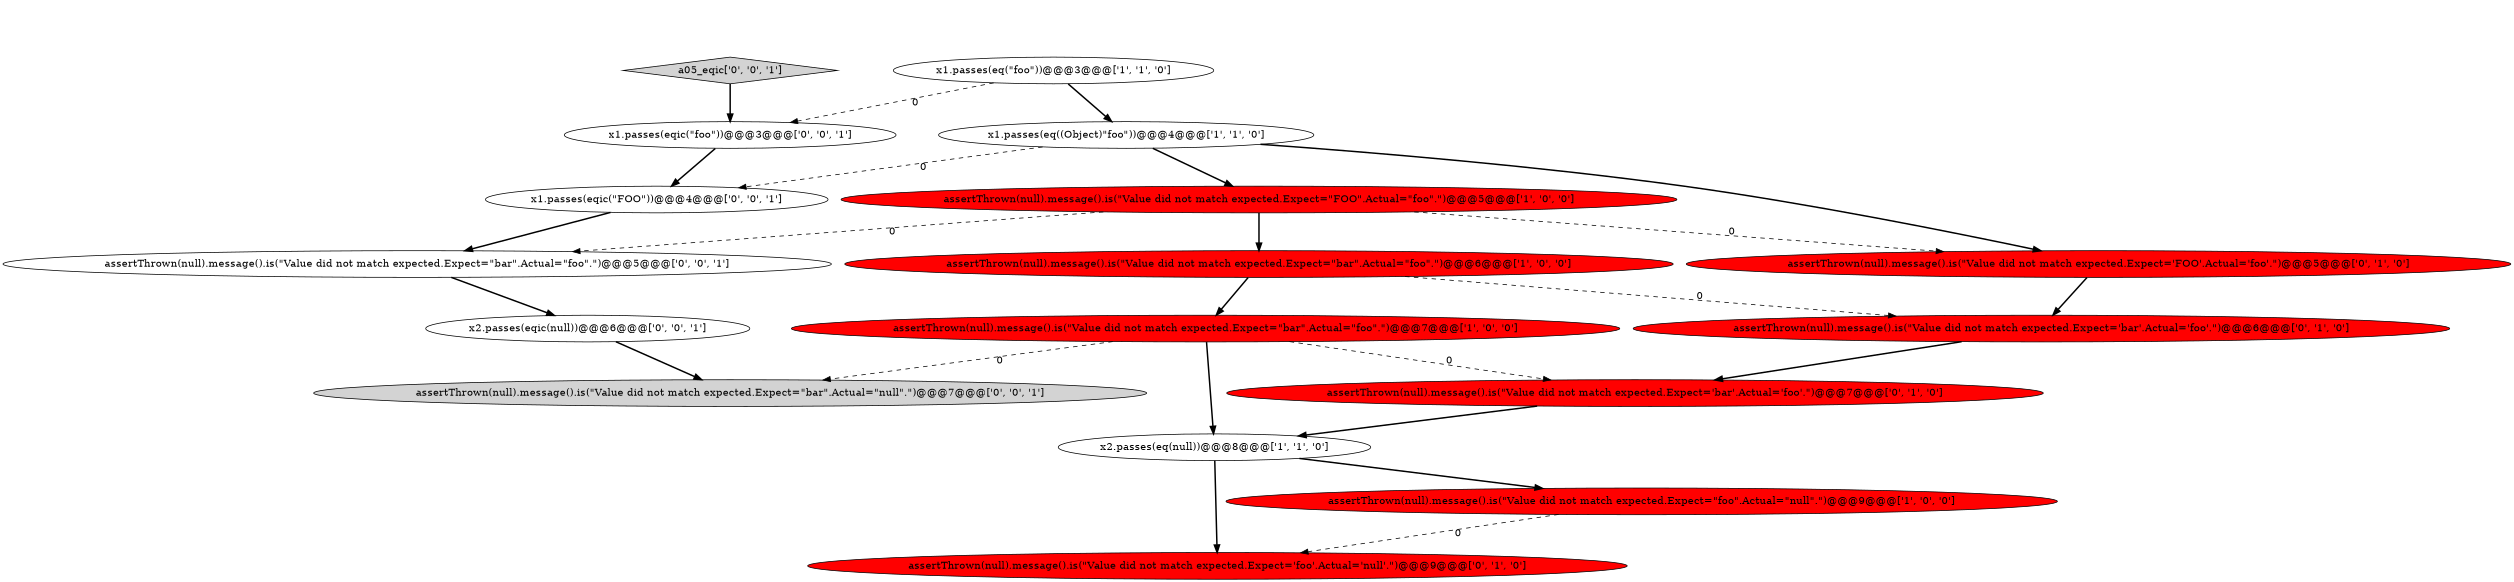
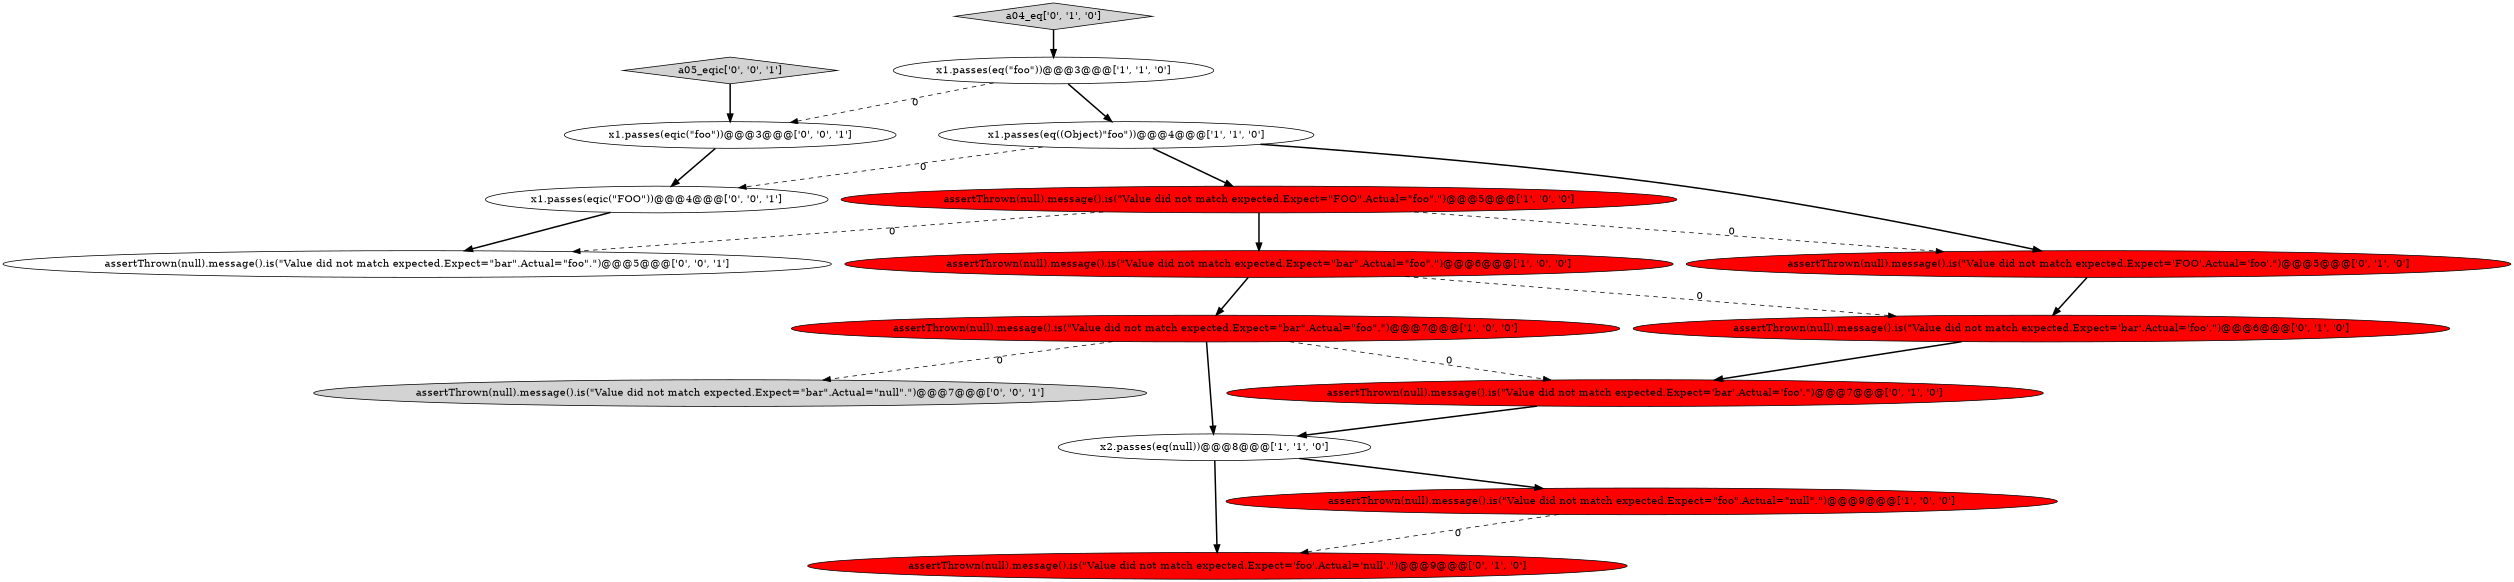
node "a04_eq['0', '1', '0']": added
node "x2.passes(eqic(null))@@@6@@@['0', '0', '1']": removed
